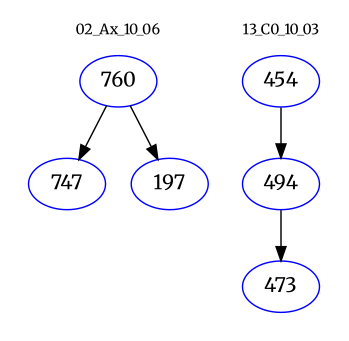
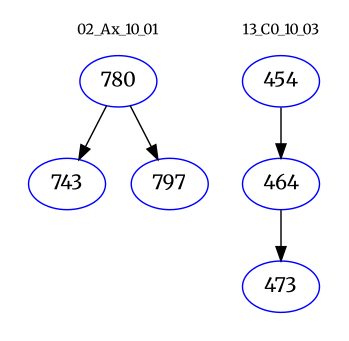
cluster "02_Ax_10_06": label "02_Ax_10_06" -> "02_Ax_10_01"
node "760": label "760" -> "780"
node "747": label "747" -> "743"
node "197": label "197" -> "797"
node "494": label "494" -> "464"
